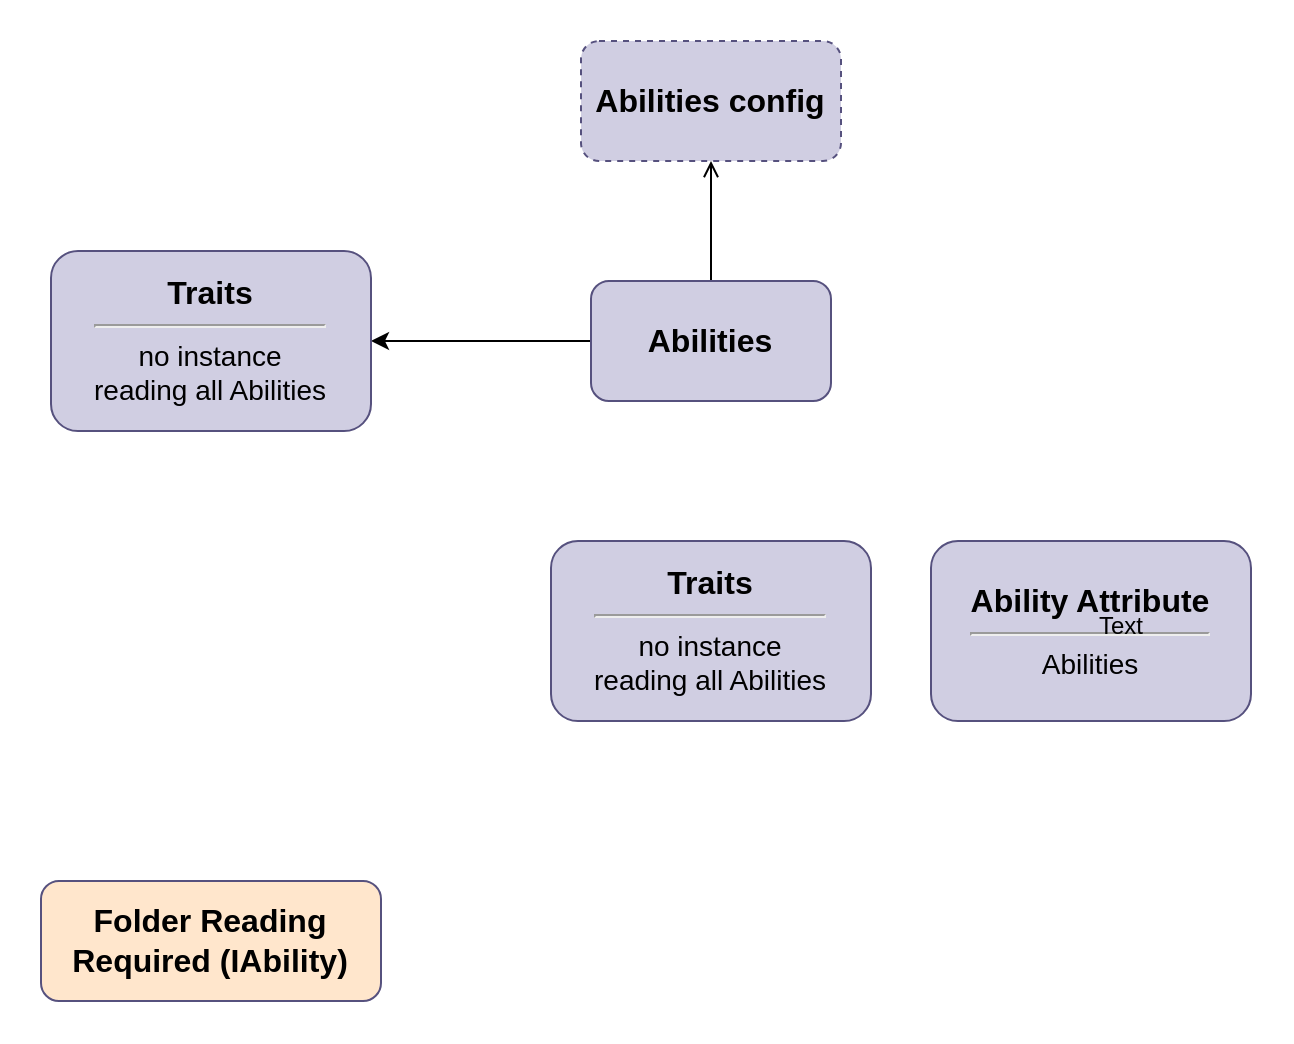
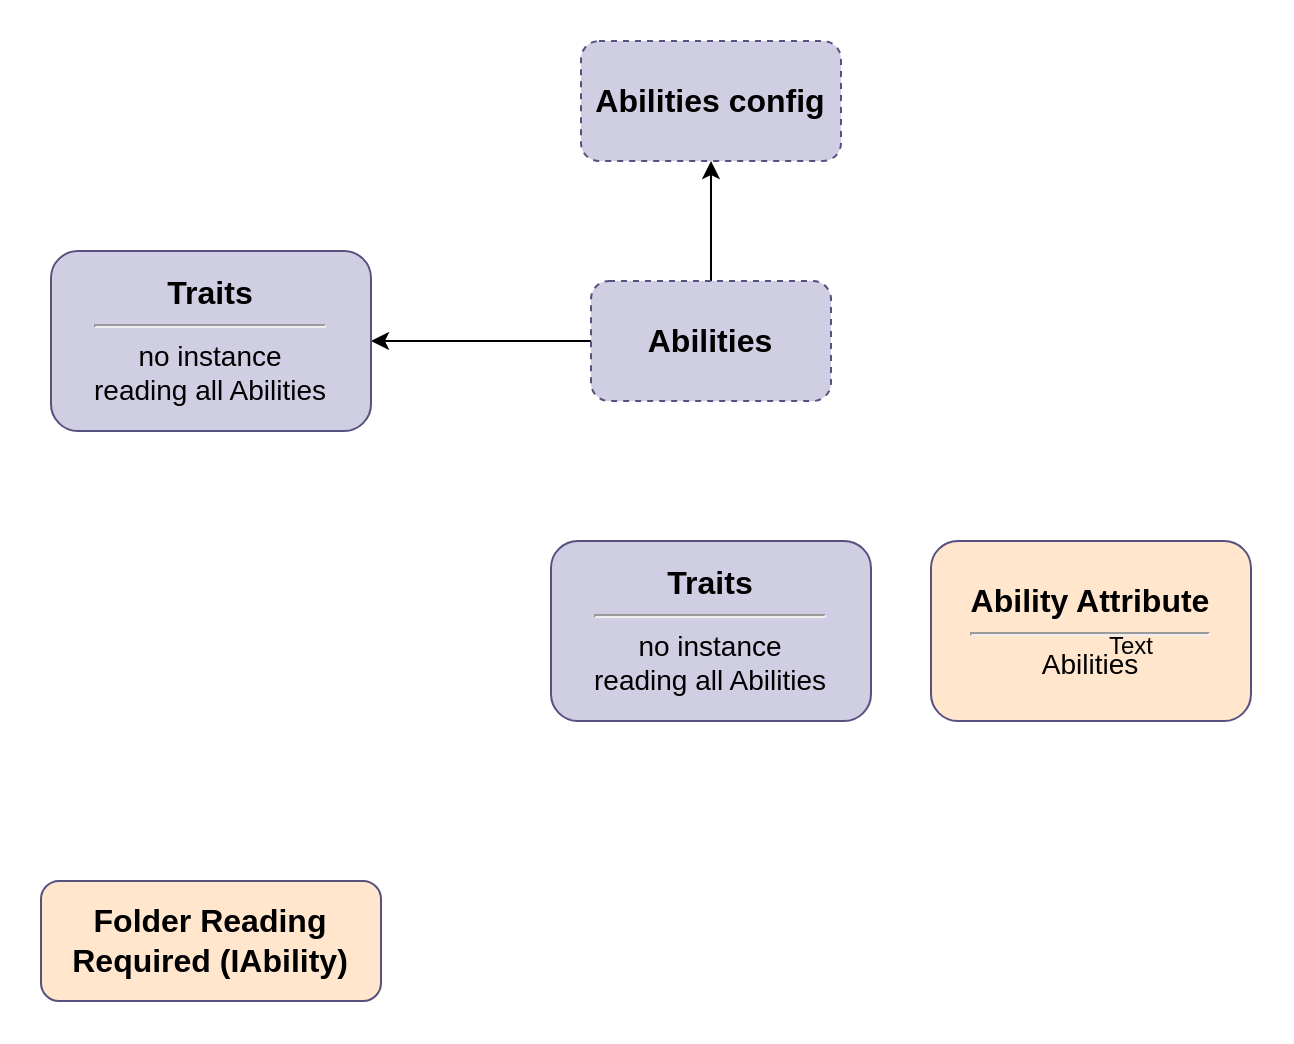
edge "Abilities" -> "Abilities config": arrowhead open -> classic
node "Abilities": style solid -> dashed
node "Text": moved (1121, 627) -> (1131, 647)
node "Ability Attribute Abilities": fillcolor #d0cee2 -> #ffe6cc
